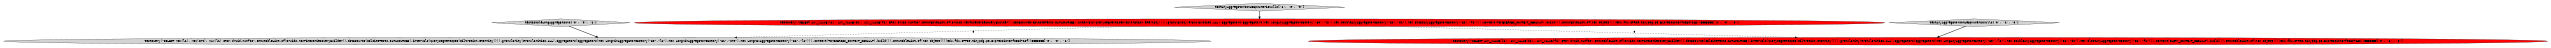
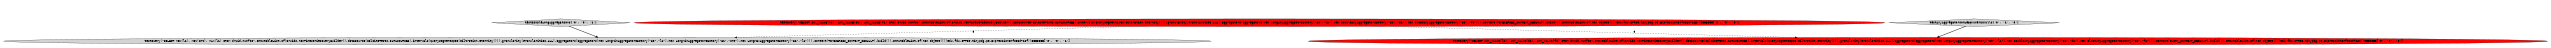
node "testAnyAggregatorsOnHeapNumericNulls['1', '0', '0']": removed
